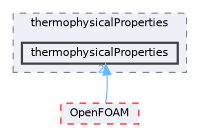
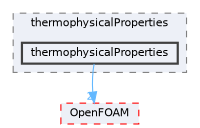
edge "OpenFOAM" -> "thermophysicalProperties": reversed
